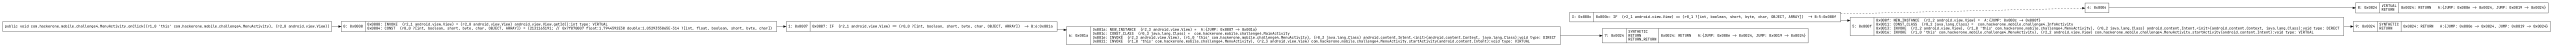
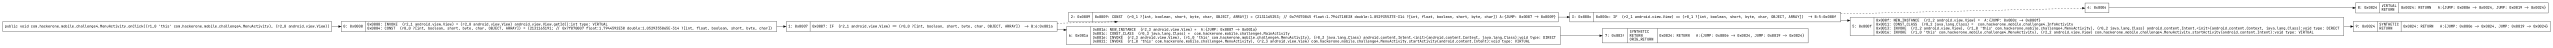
node "2: 0x0009": added
node "7: 0x0024": text "RETURN_RETURN" -> "ORIG_RETURN"
